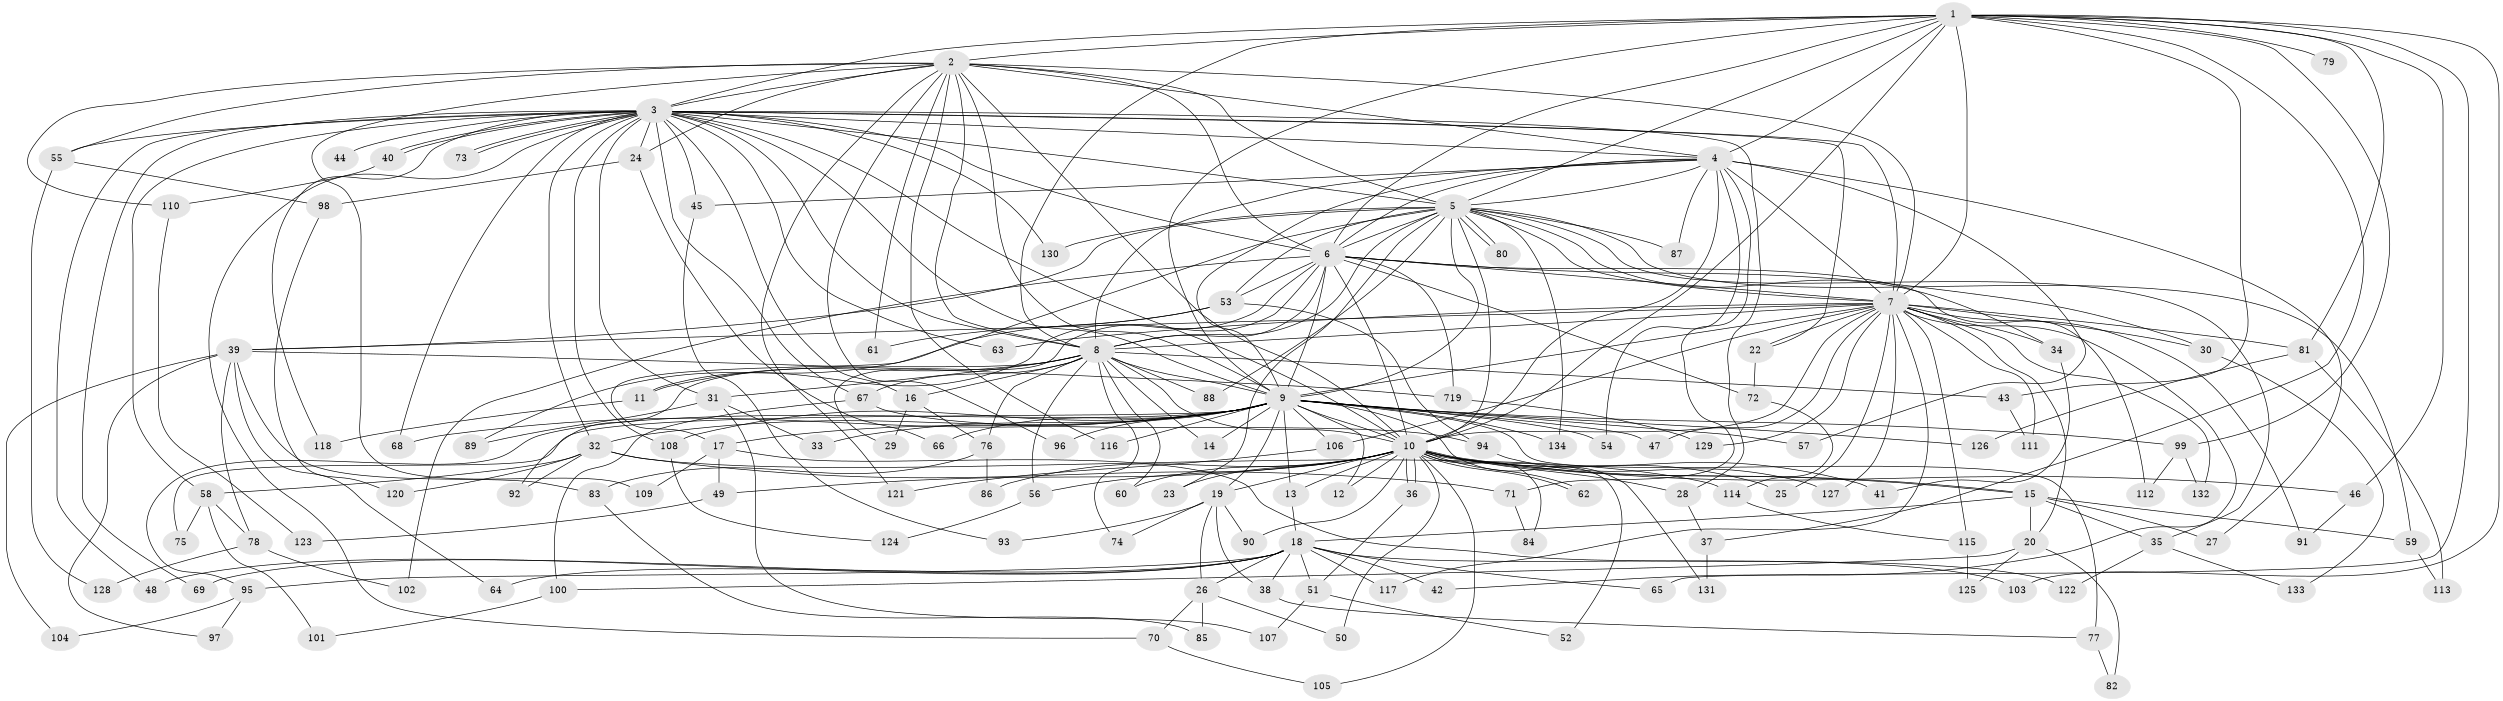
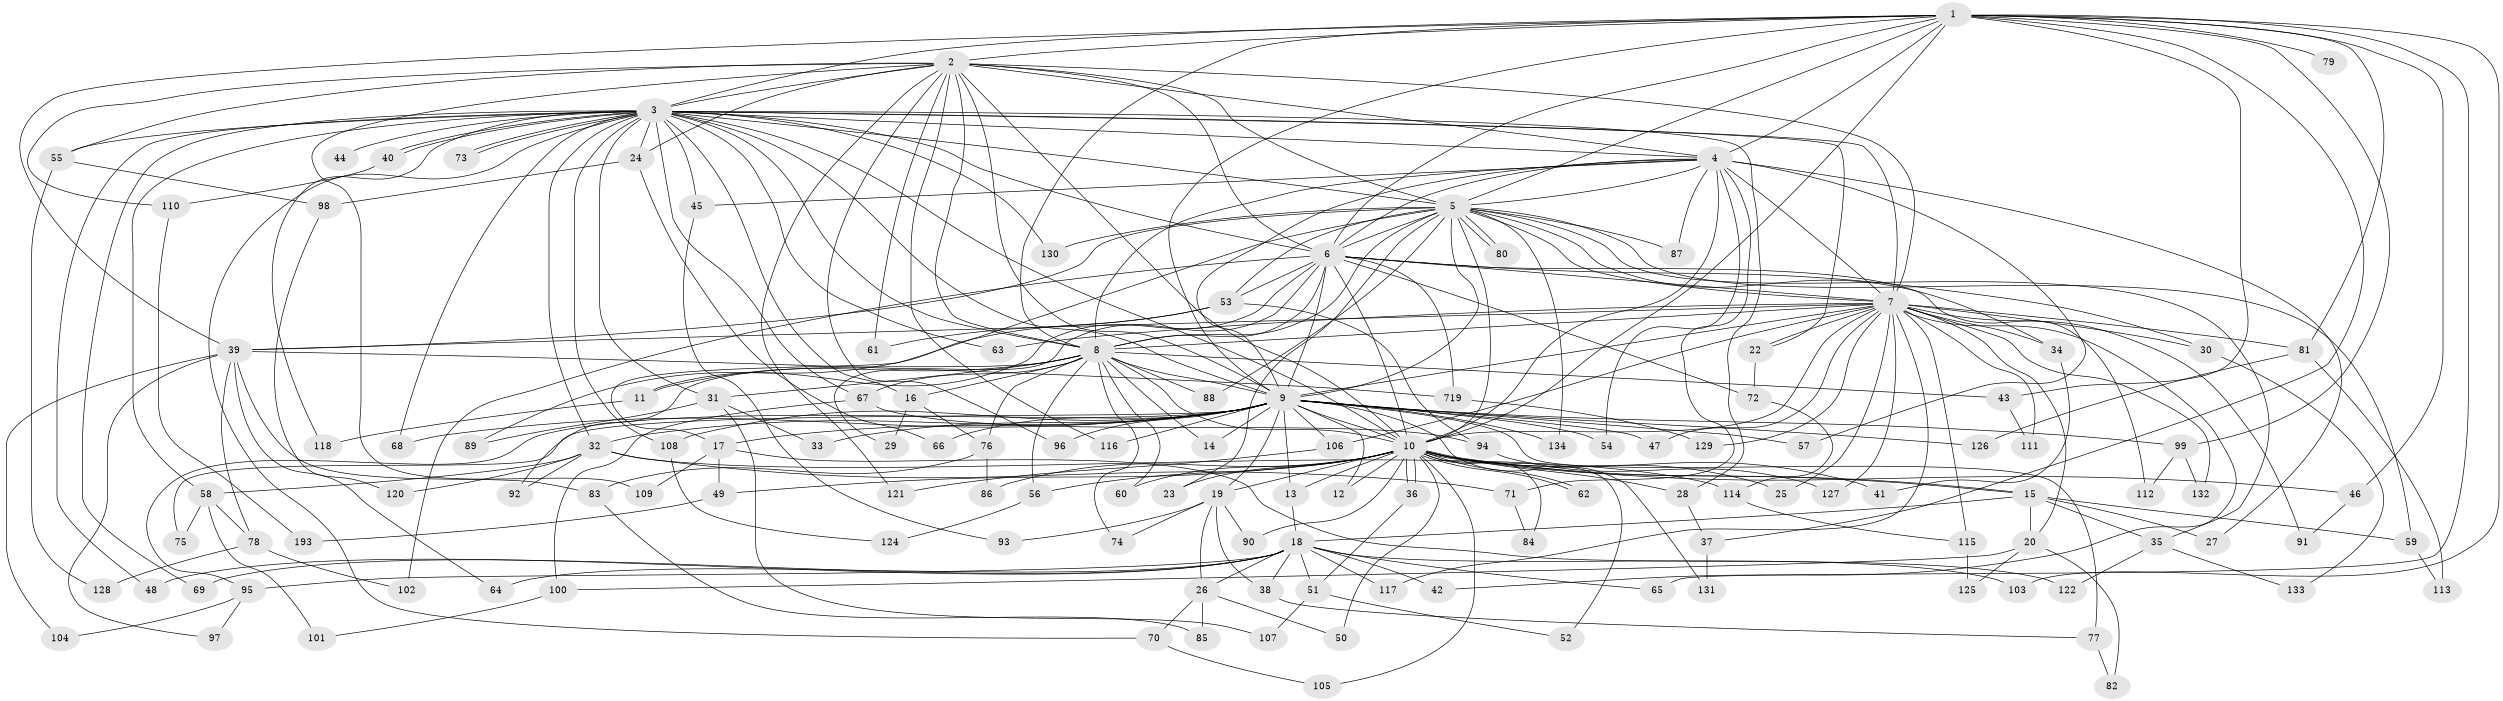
edge "1" -- "7": now "1" -- "39"
node "123": label "123" -> "193"
